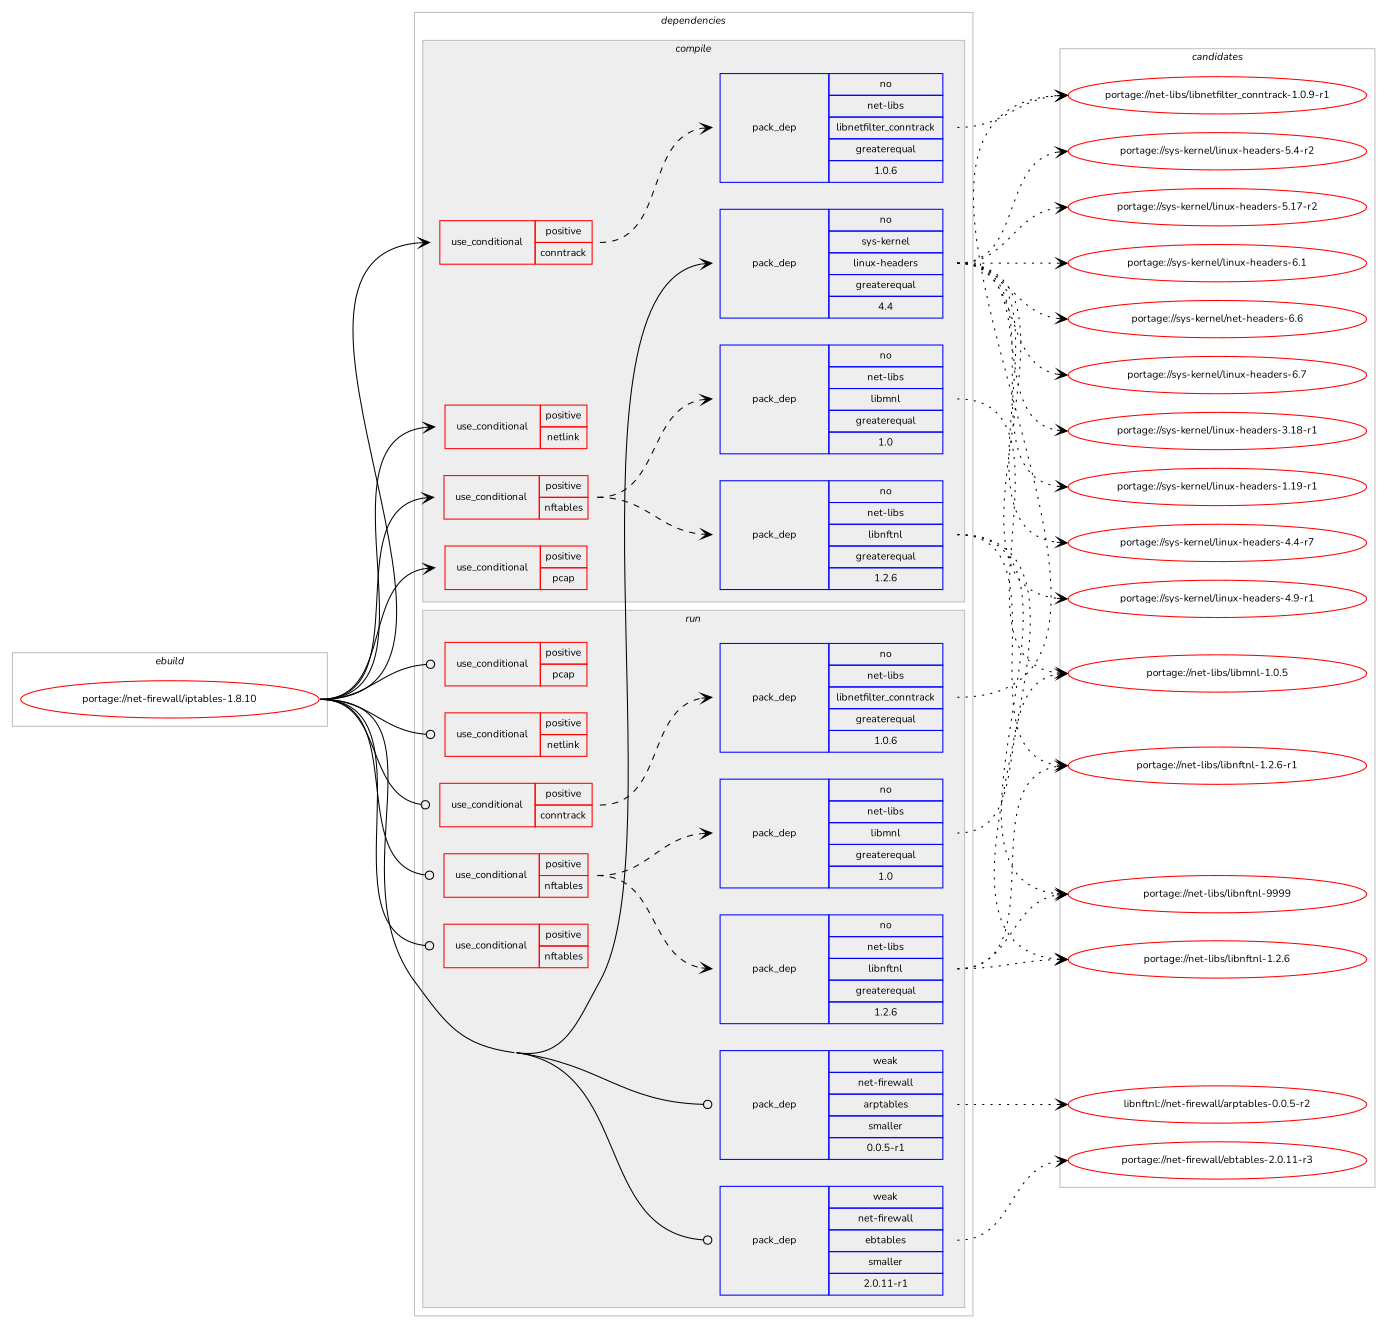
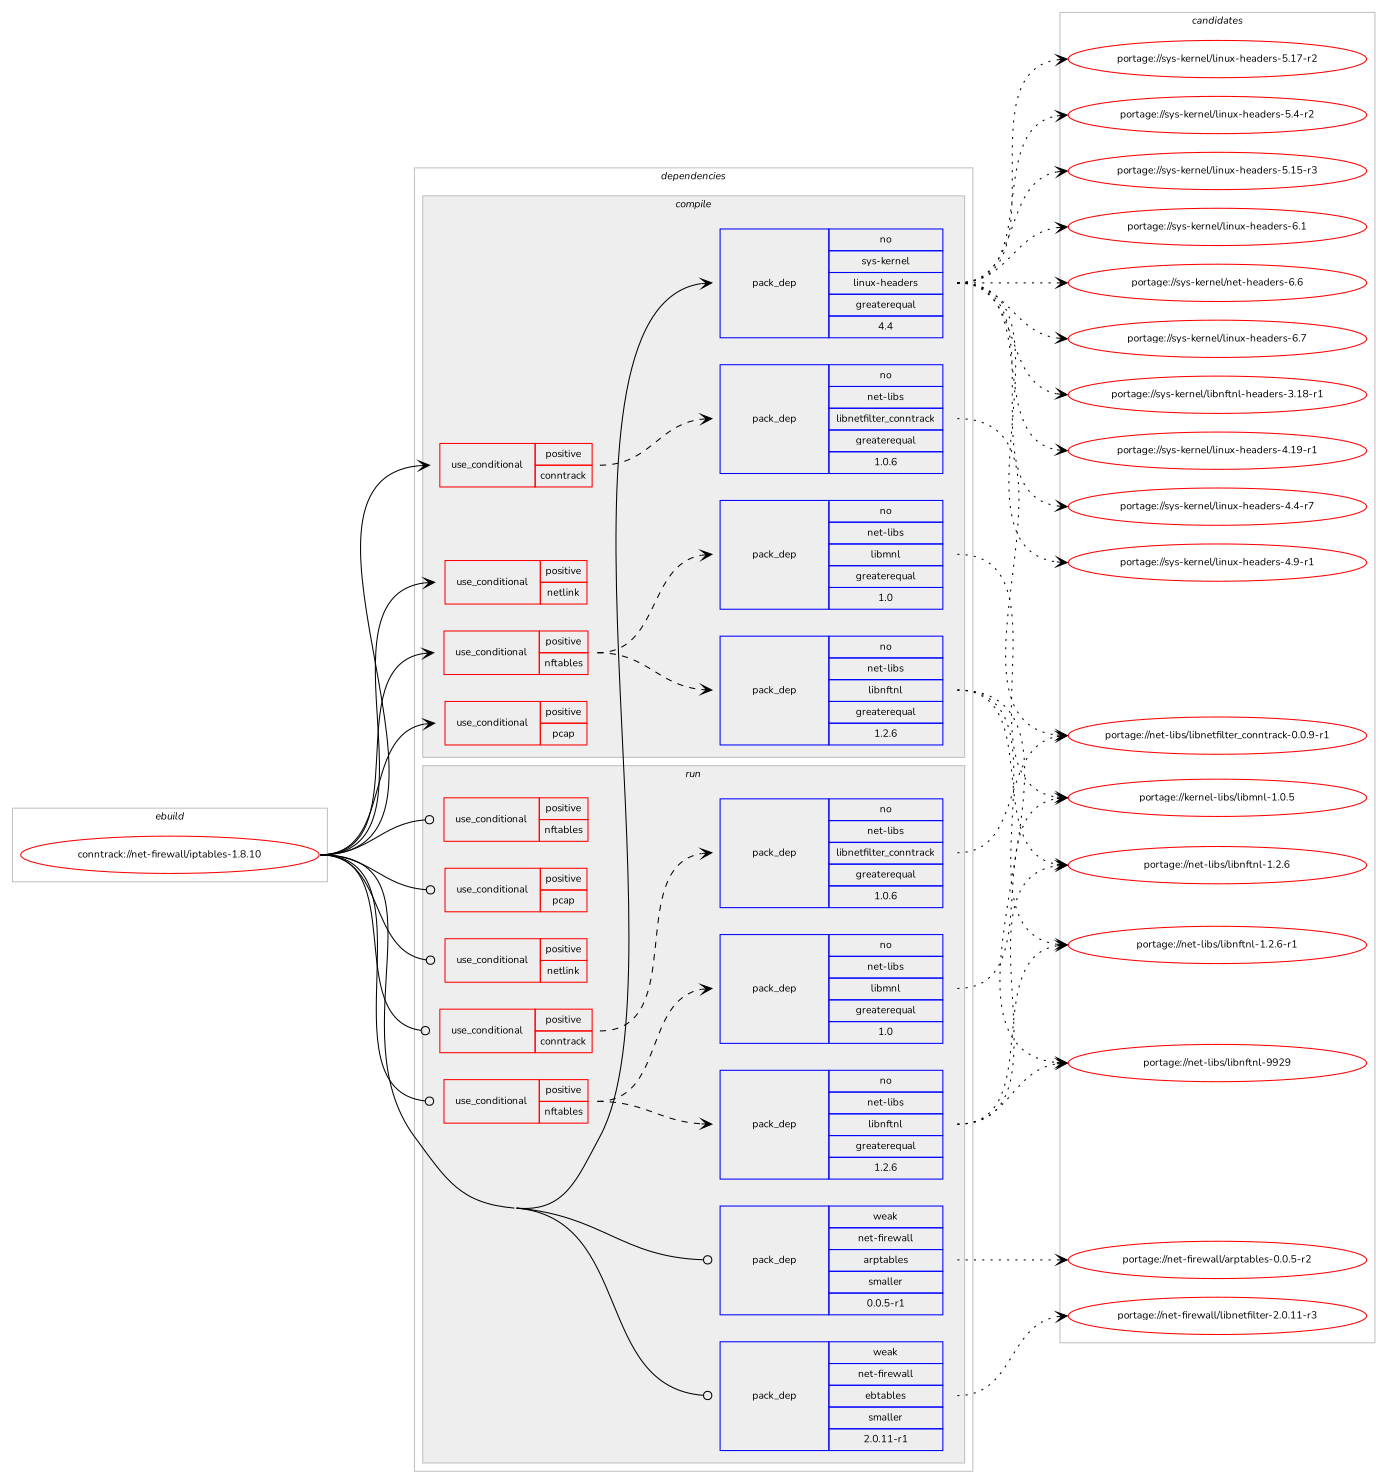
node "portage://net-libs/libnetfilter_conntrack-1.0.9-r1": label "portage://net-libs/libnetfilter_conntrack-1.0.9-r1" -> "portage://net-libs/libnetfilter_conntrack-0.0.9-r1"
node "portage://sys-kernel/linux-headers-5.15-r3": added
node "portage://sys-kernel/linux-headers-3.18-r1": label "portage://sys-kernel/linux-headers-3.18-r1" -> "portage://sys-kernel/libnftnl-headers-3.18-r1"
node "portage://sys-kernel/linux-headers-1.19-r1": label "portage://sys-kernel/linux-headers-1.19-r1" -> "portage://sys-kernel/linux-headers-4.19-r1"
node "portage://net-libs/libmnl-1.0.5": label "portage://net-libs/libmnl-1.0.5" -> "portage://kernel-libs/libmnl-1.0.5"
node "portage://net-firewall/iptables-1.8.10": label "portage://net-firewall/iptables-1.8.10" -> "conntrack://net-firewall/iptables-1.8.10"
node "portage://net-libs/libnftnl-9999": label "portage://net-libs/libnftnl-9999" -> "portage://net-libs/libnftnl-9929"
node "libnftnl://net-firewall/arptables-0.0.5-r2": label "libnftnl://net-firewall/arptables-0.0.5-r2" -> "portage://net-firewall/arptables-0.0.5-r2"
node "portage://net-firewall/ebtables-2.0.11-r3": label "portage://net-firewall/ebtables-2.0.11-r3" -> "portage://net-firewall/libnetfilter-2.0.11-r3"
